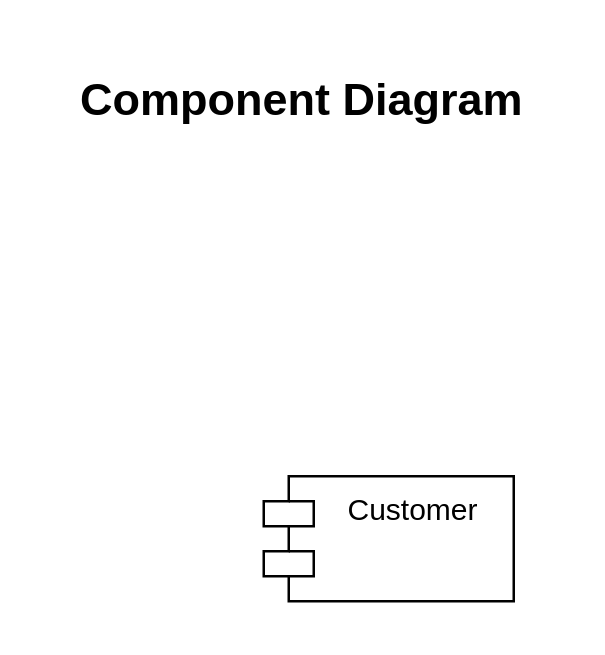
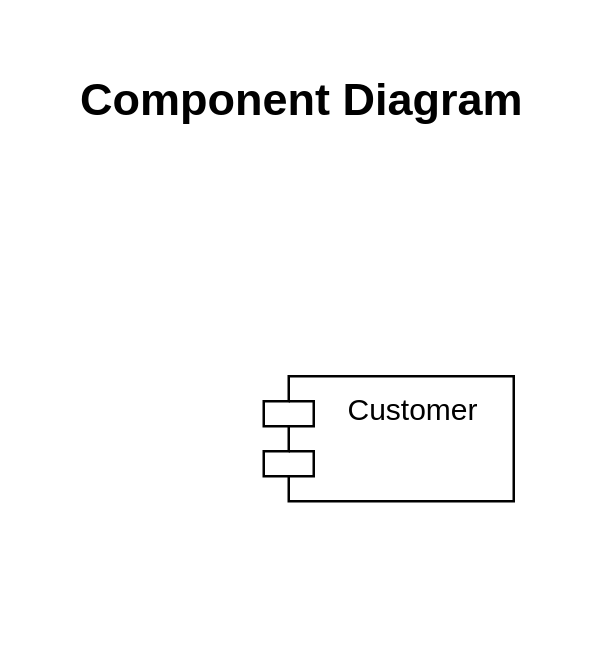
node "Customer": moved (389, 539) -> (389, 439)
